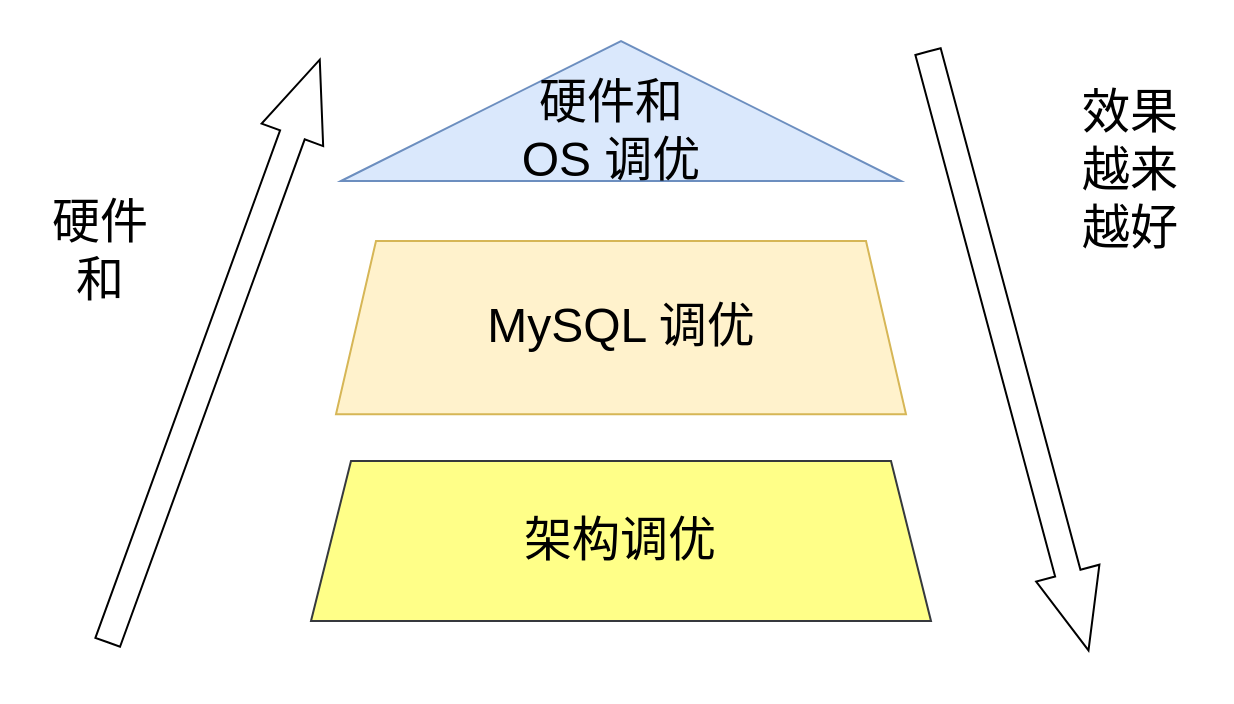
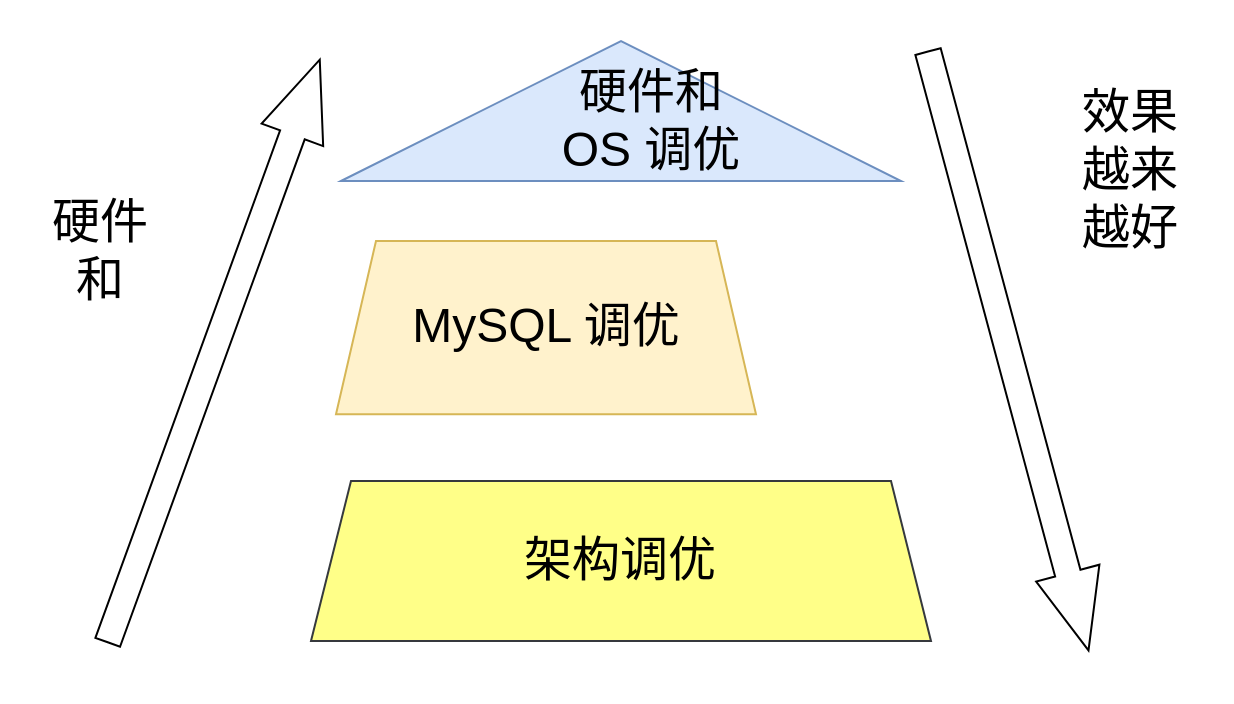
node "硬件和 OS 调优": moved (611, 131) -> (651, 121)
node "MySQL 调优": size 570x173 -> 420x173
node "架构调优": moved (621, 541) -> (621, 561)
